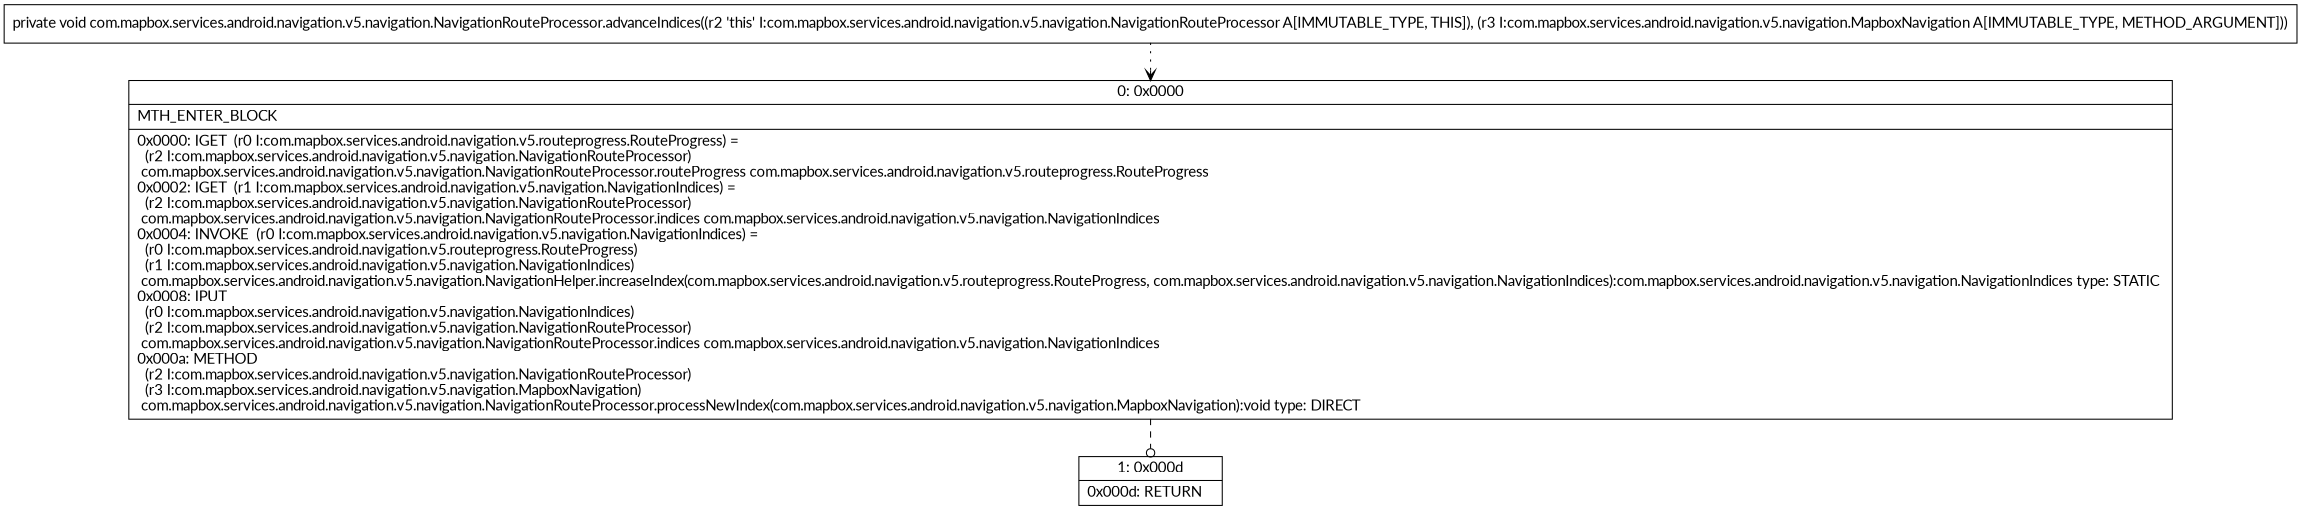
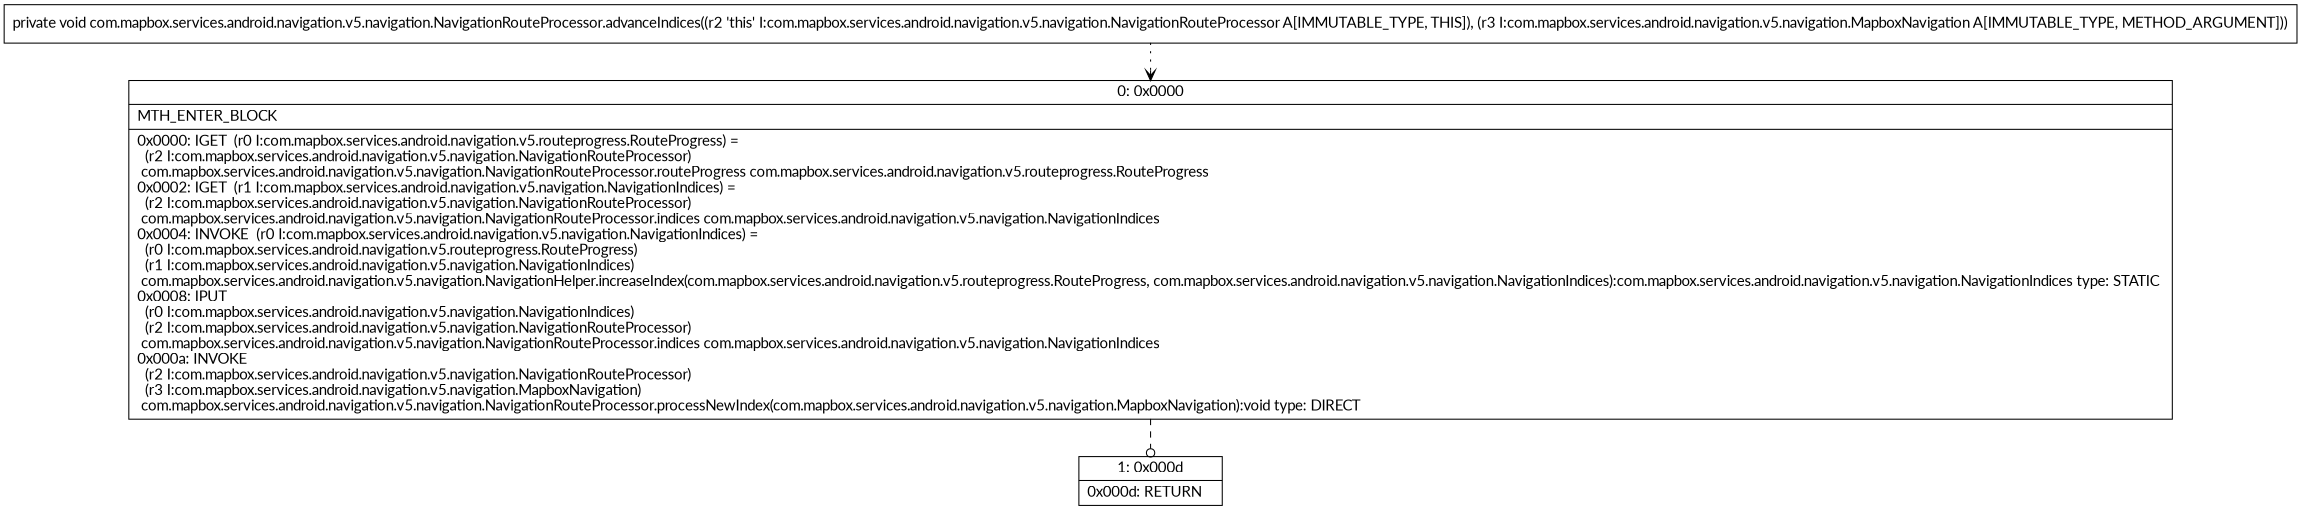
node "0: 0x0000": text "0x000a: METHOD" -> "0x000a: INVOKE"
